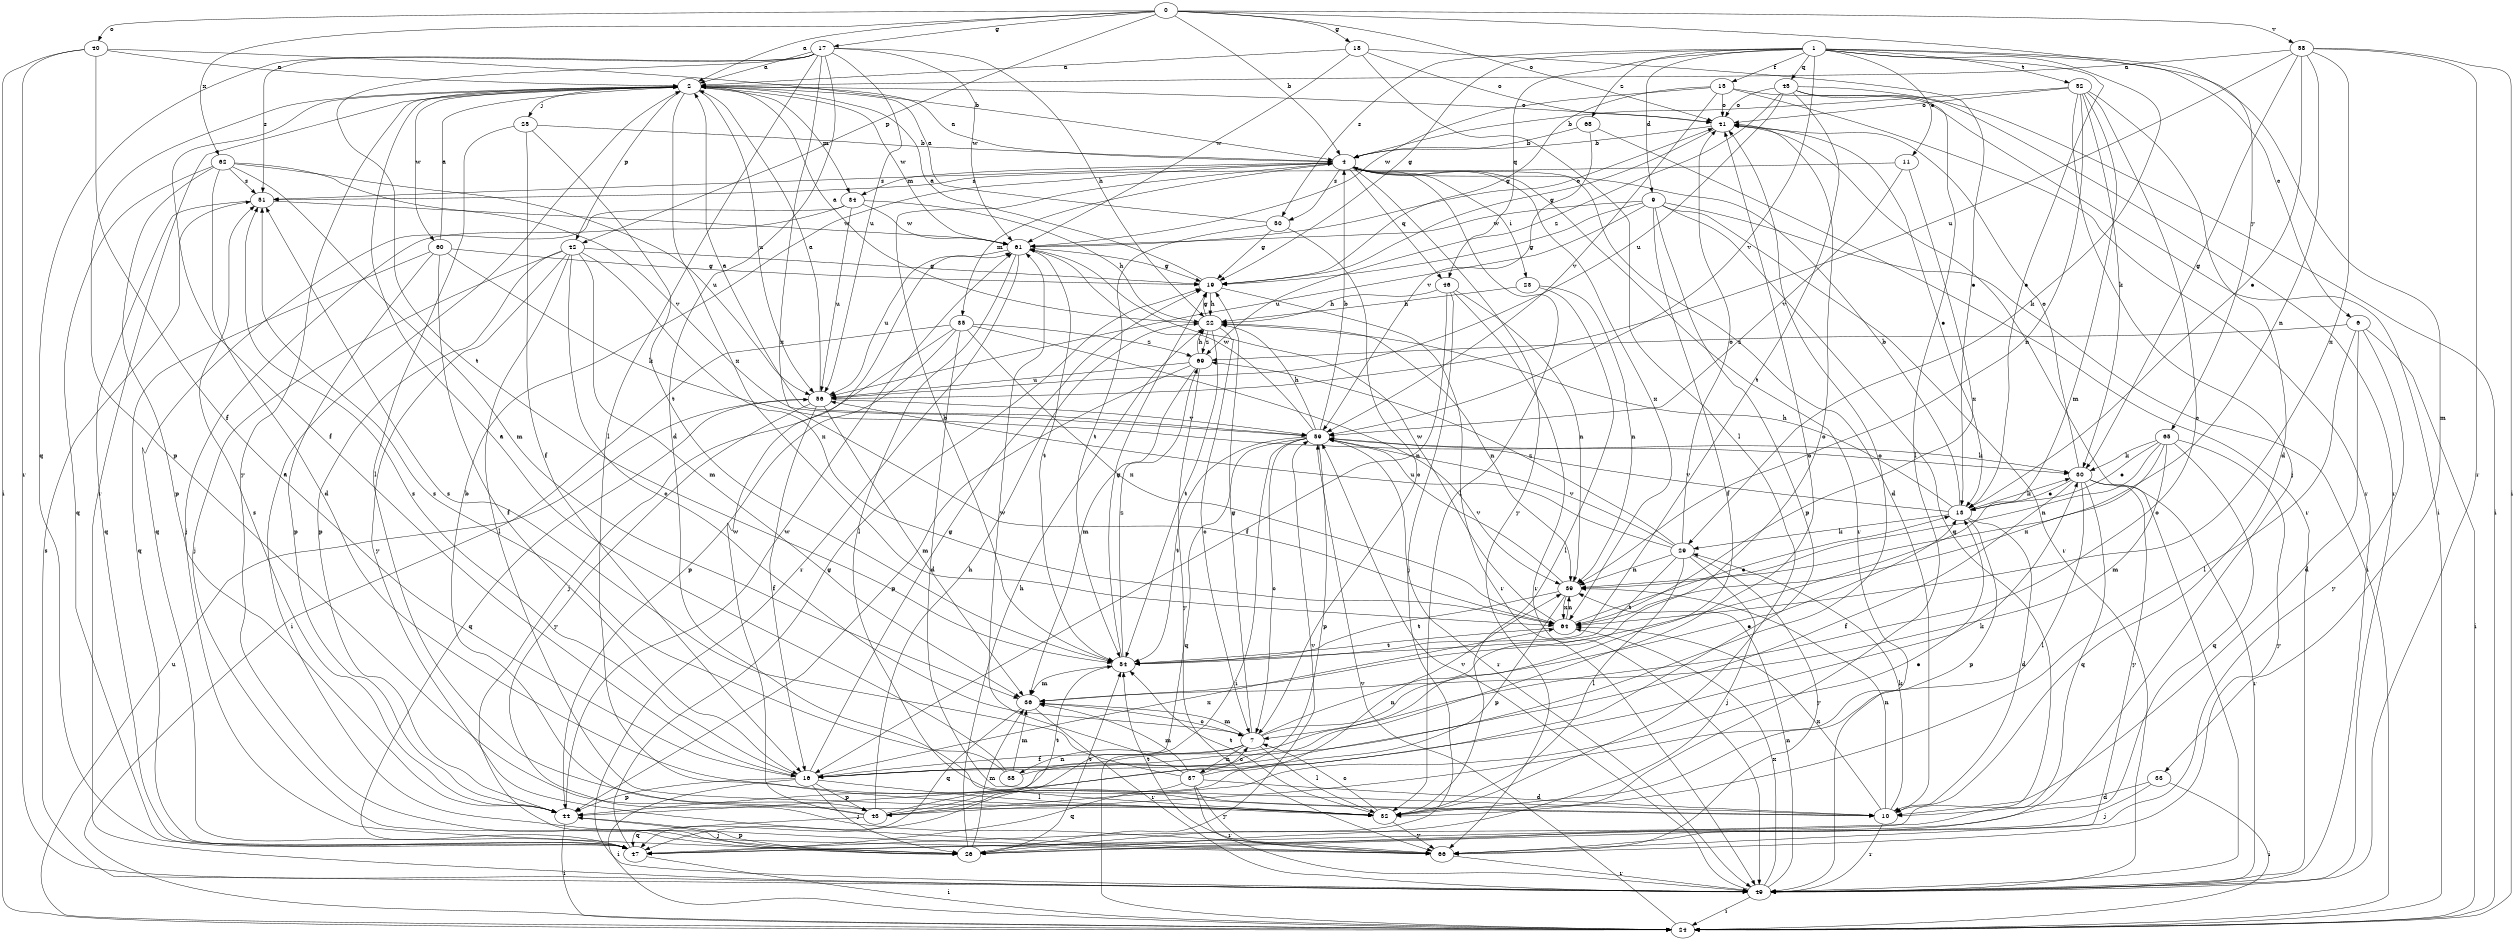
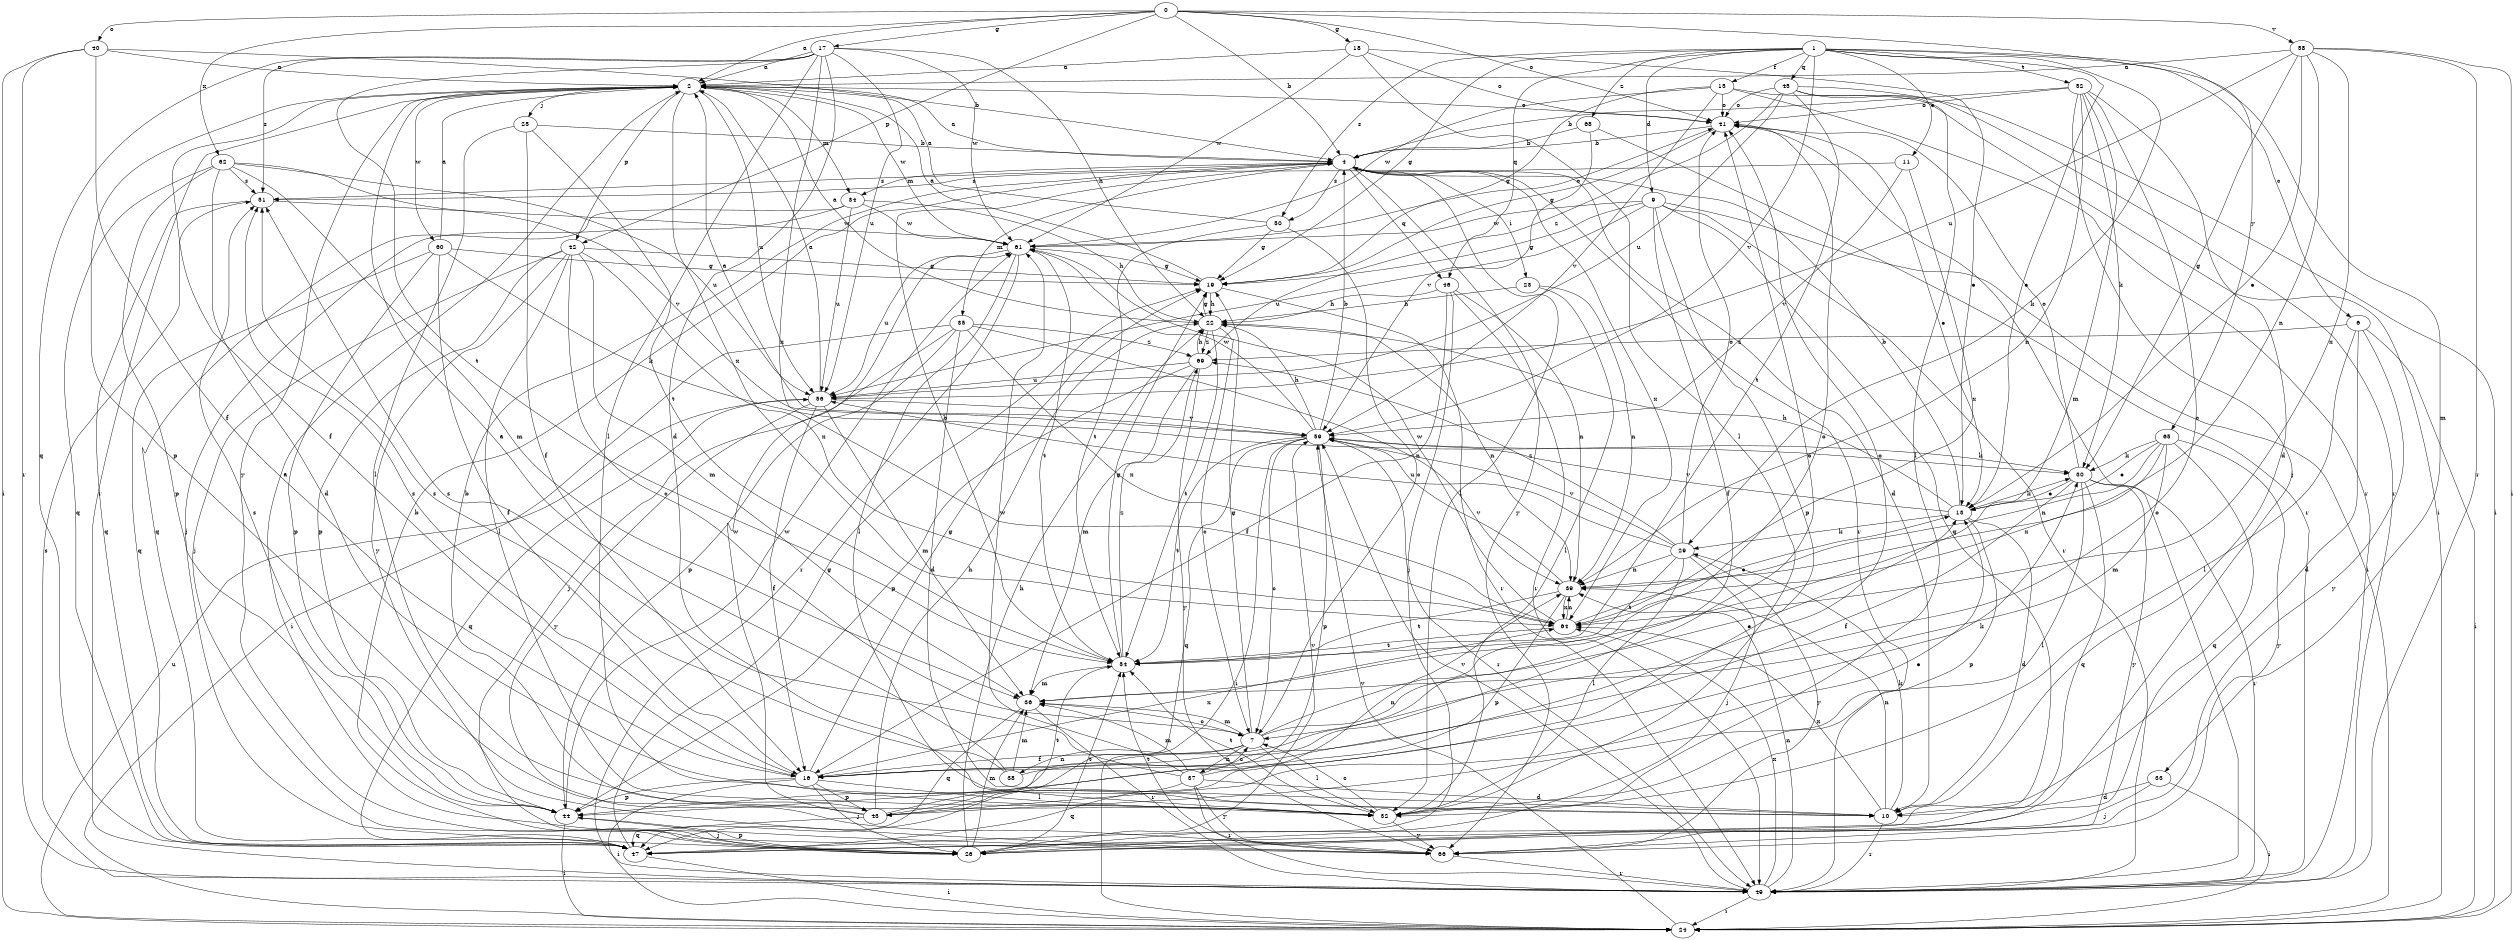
edge "26" -> "4": added, label "b"
